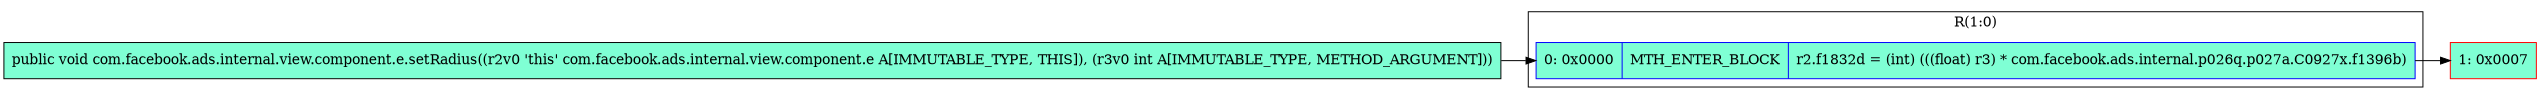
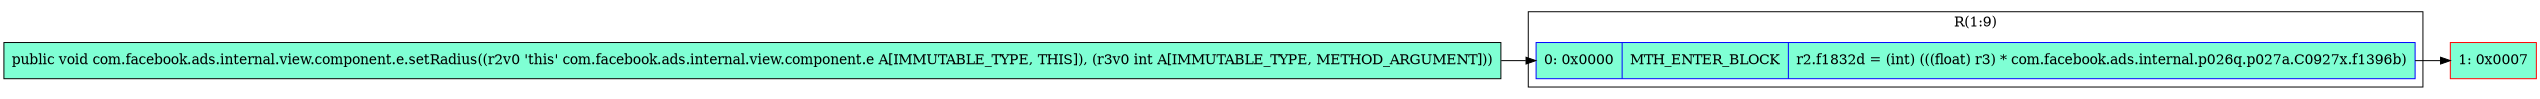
cluster "R(1:0)": label "R(1:0)" -> "R(1:9)"
